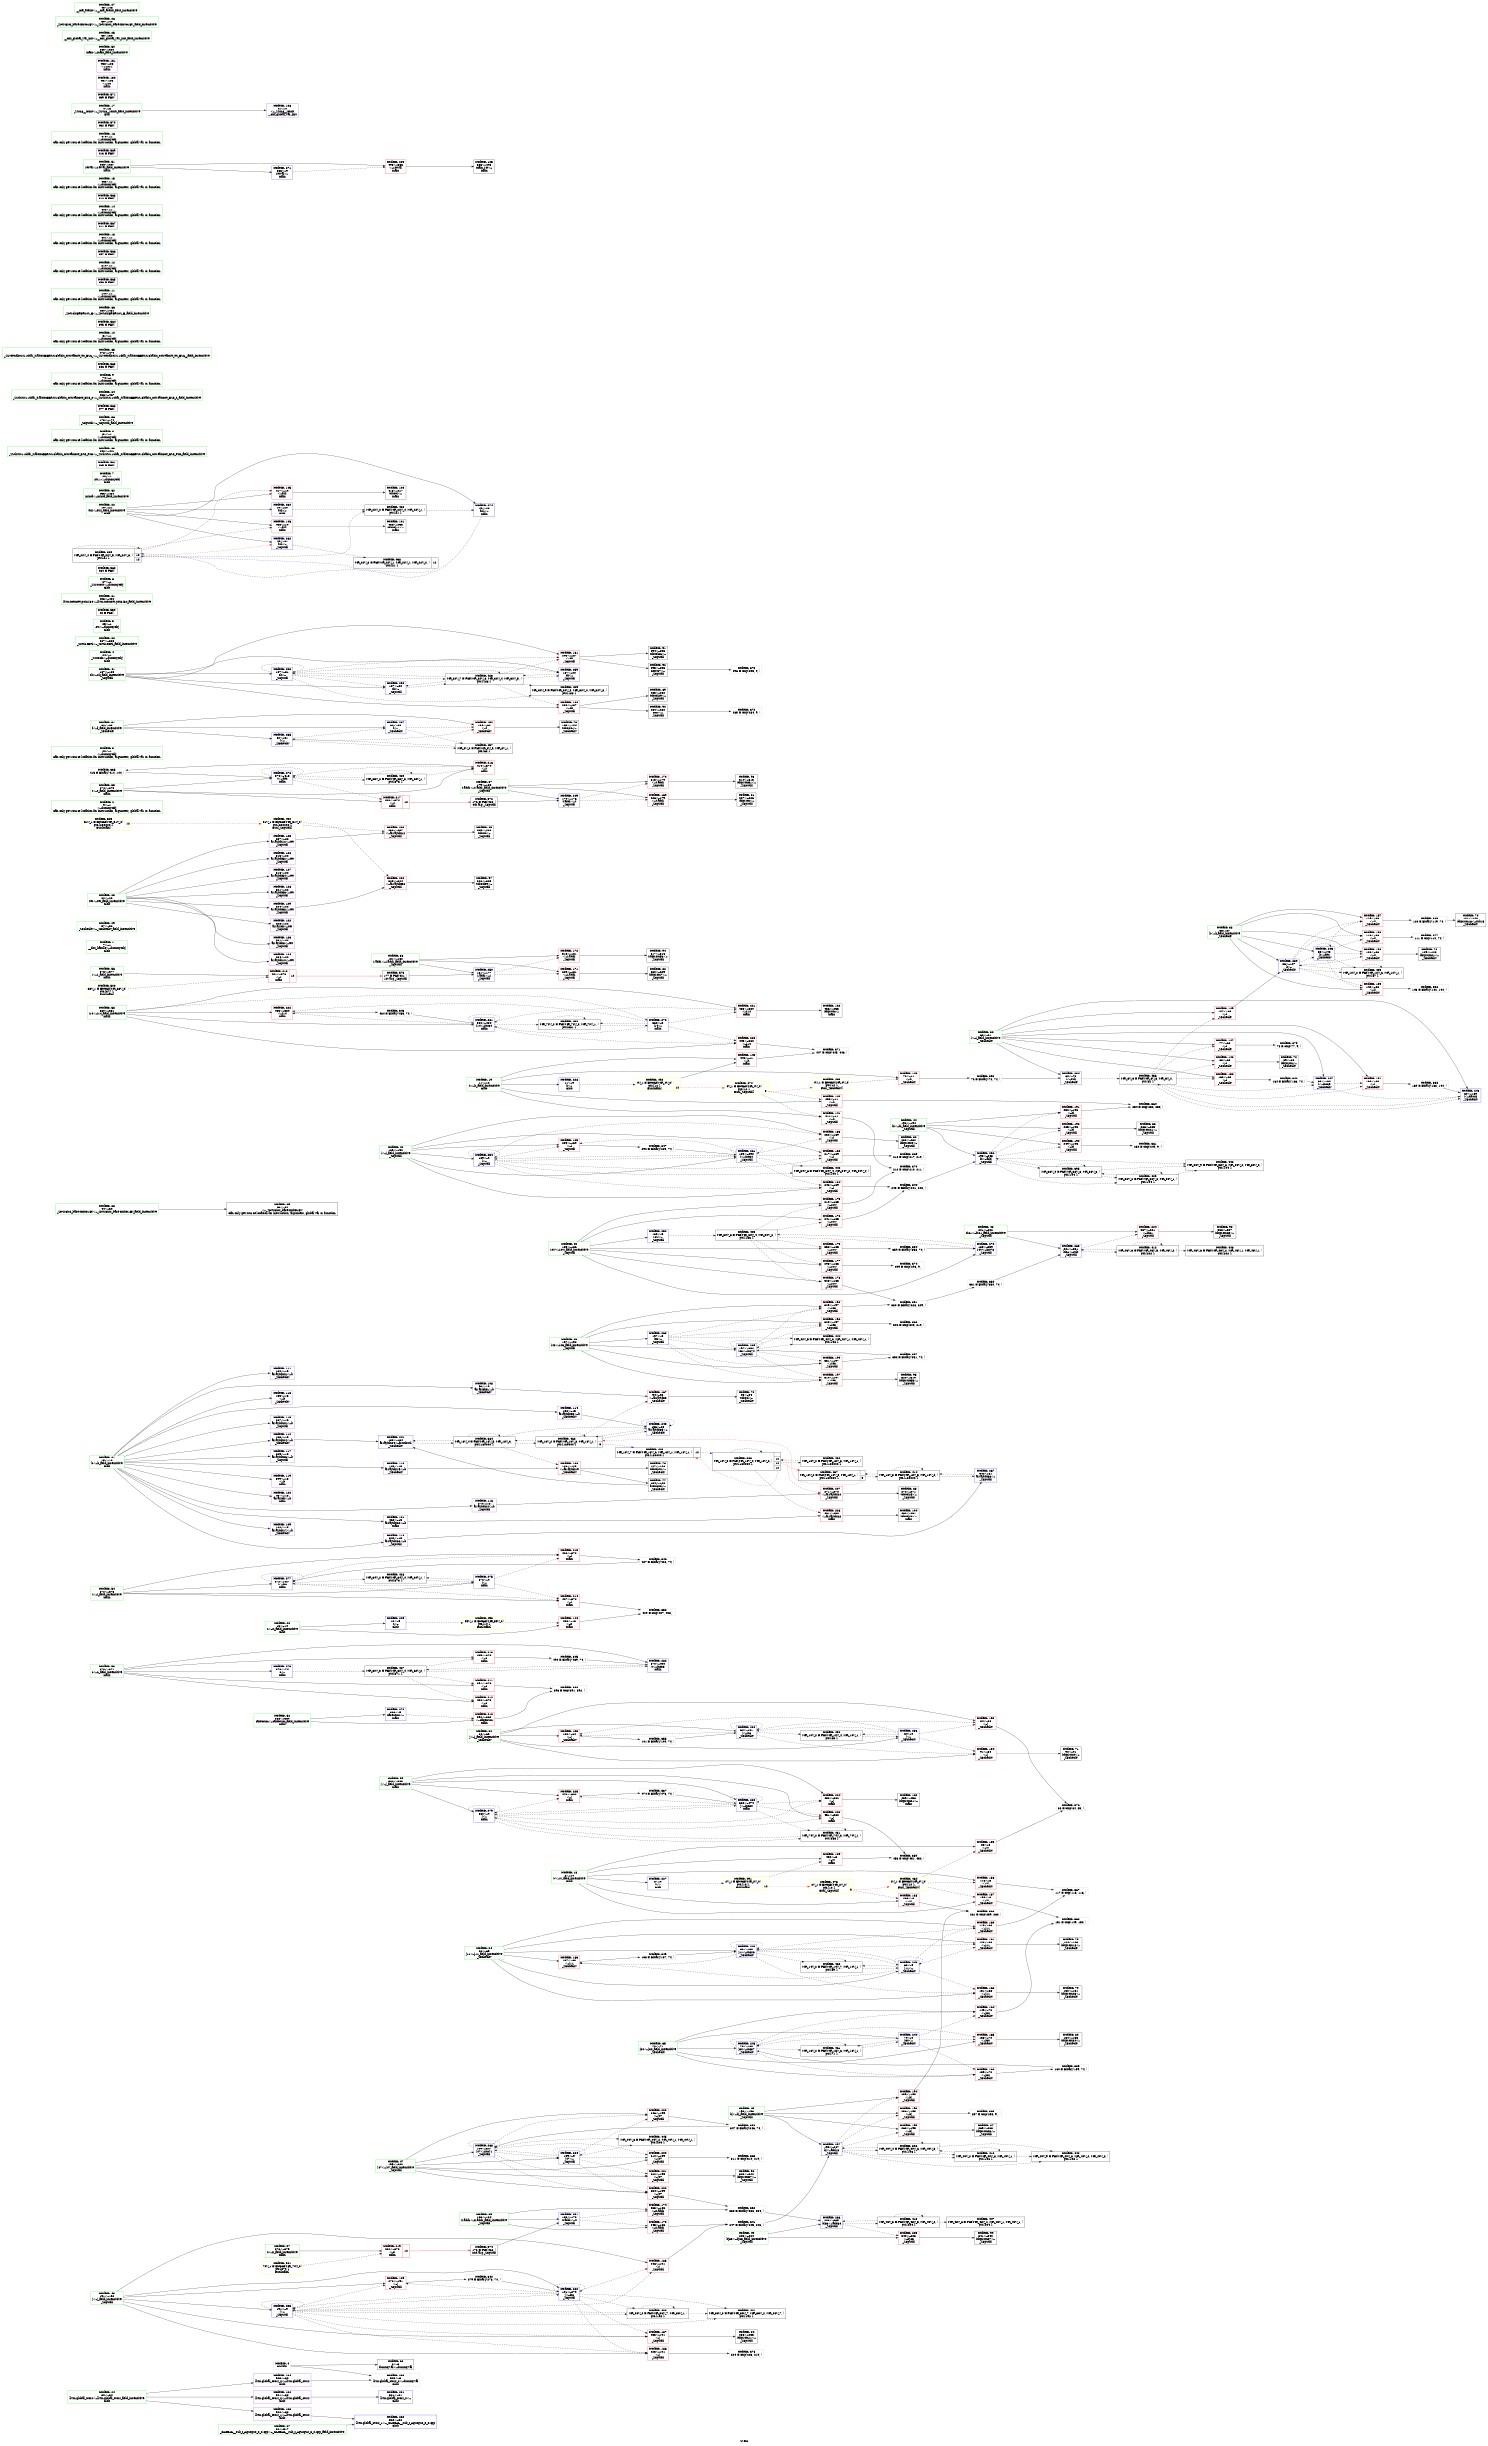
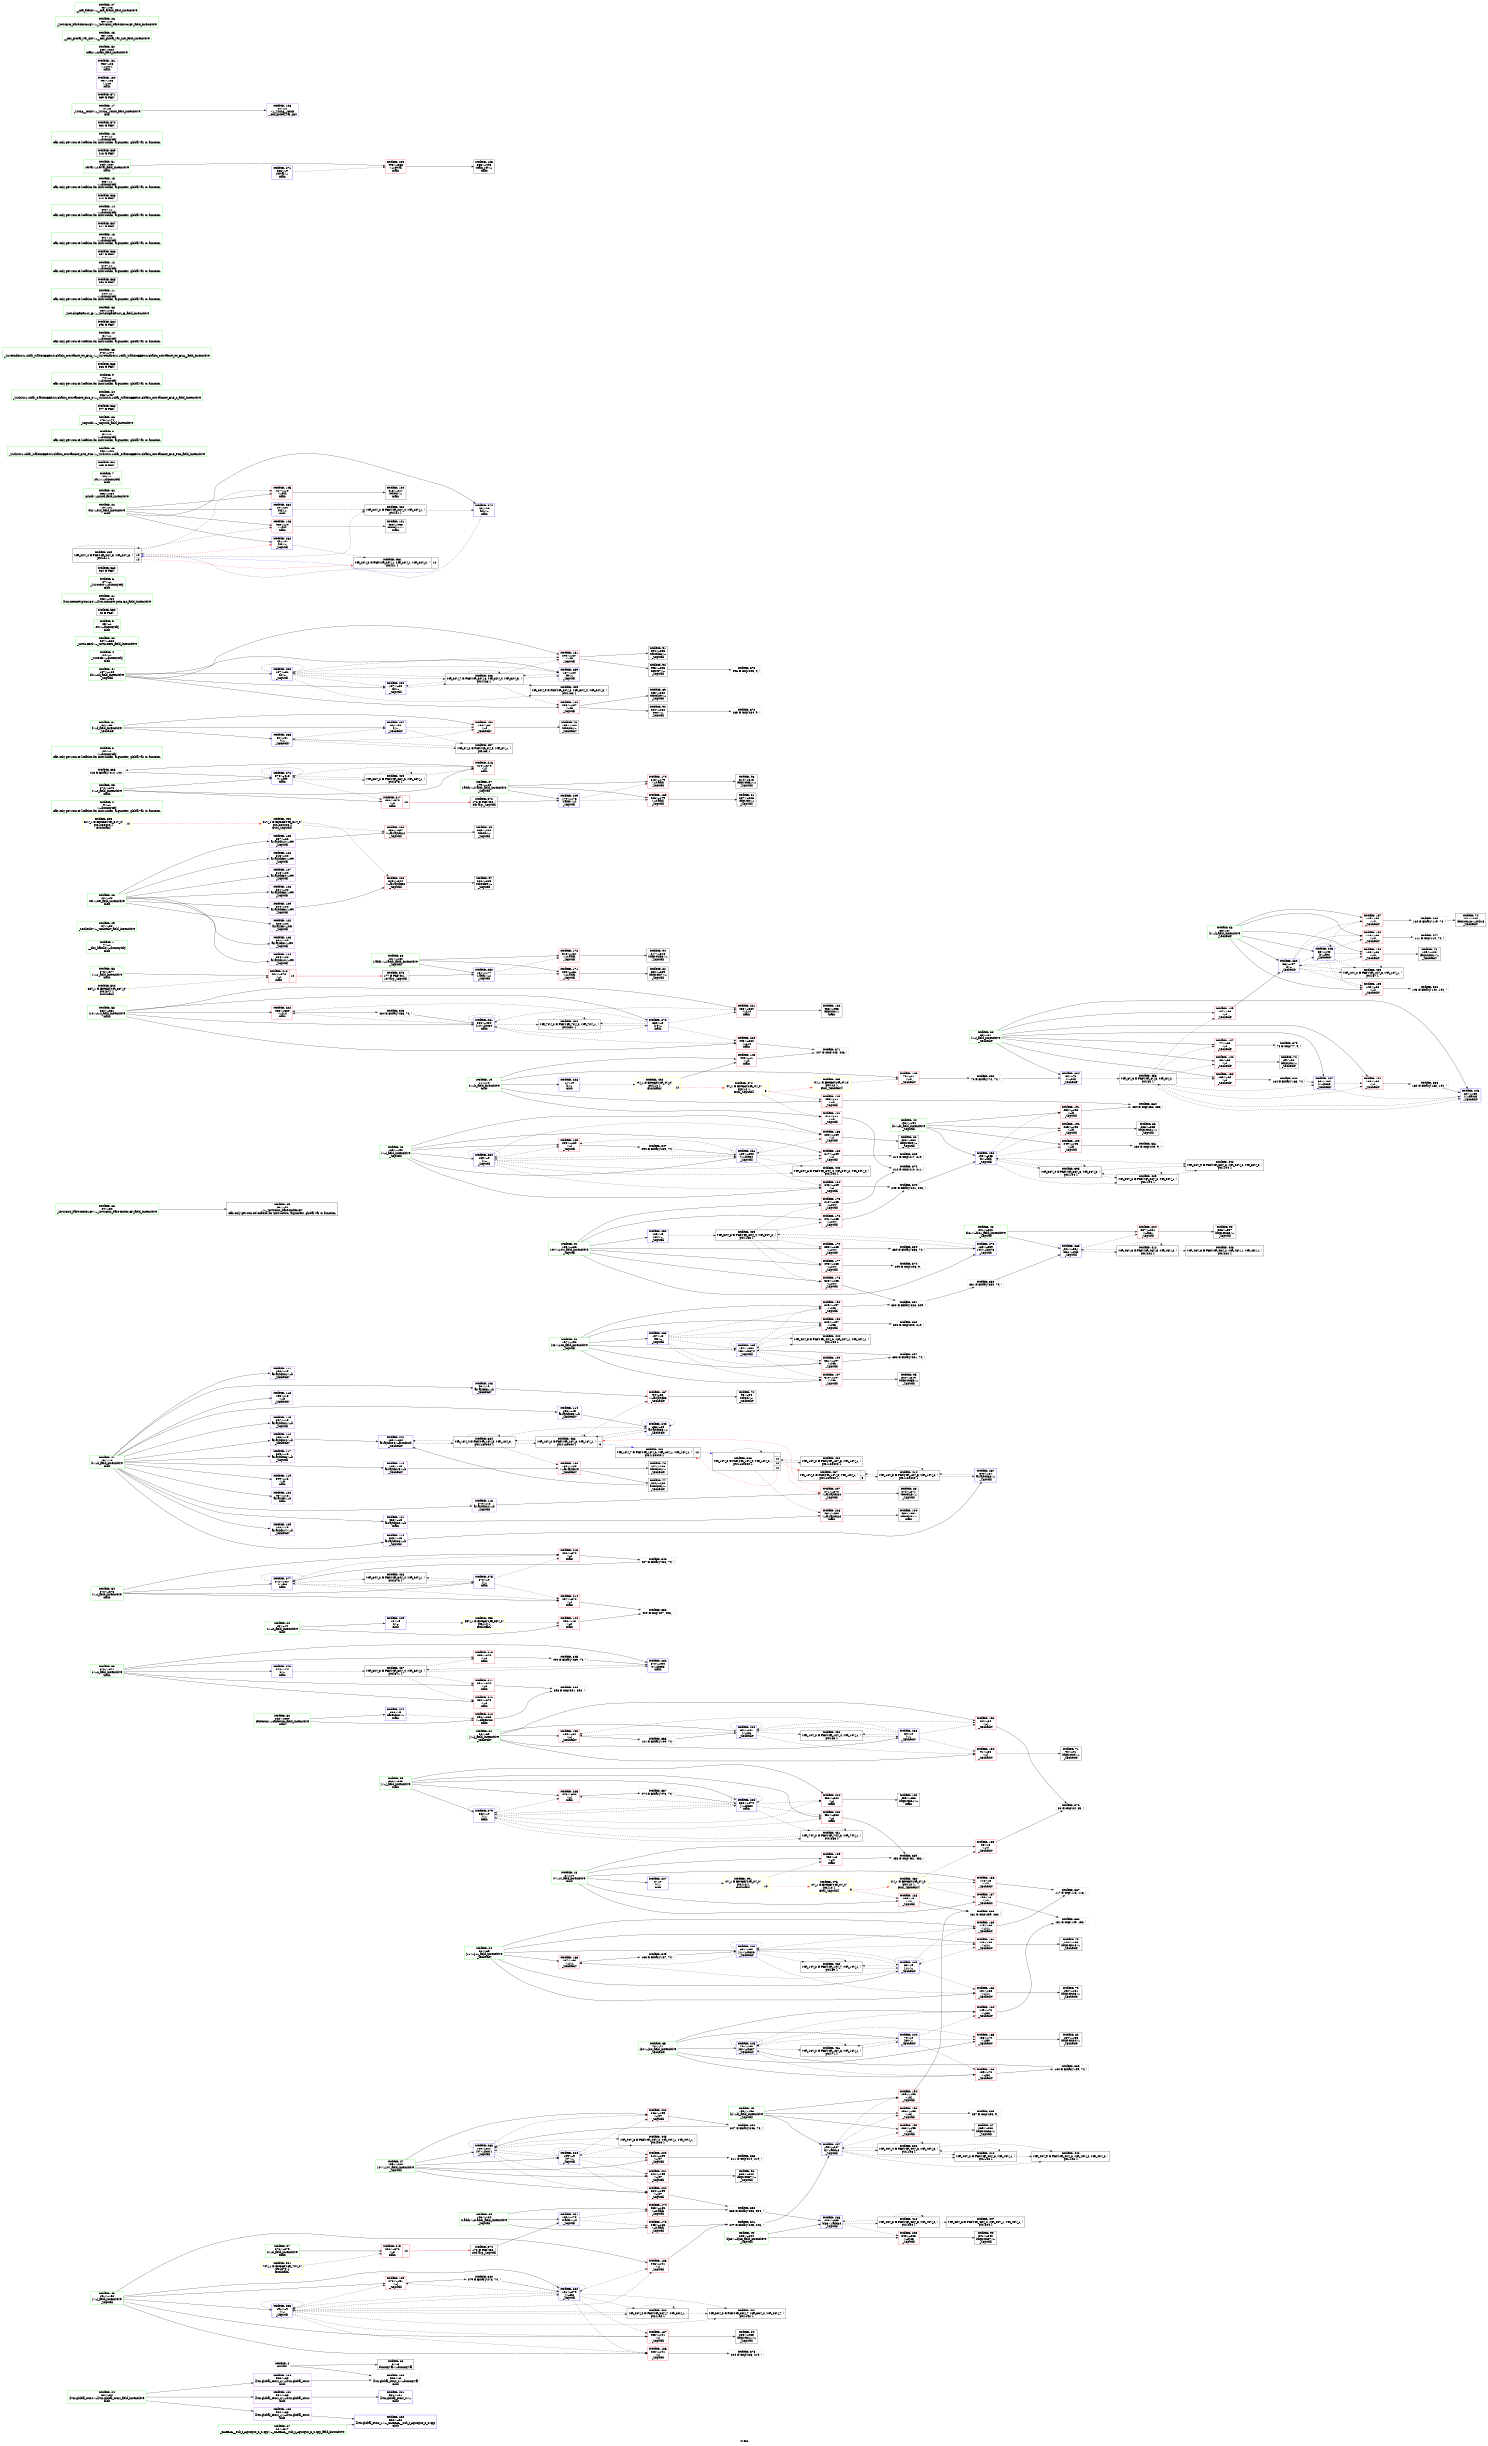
edge "NodeID: 51" -> "NodeID: 271": removed
edge "NodeID: 385" -> "NodeID: 438": added
edge "NodeID: 58" -> "NodeID: 278": style dashed -> solid
